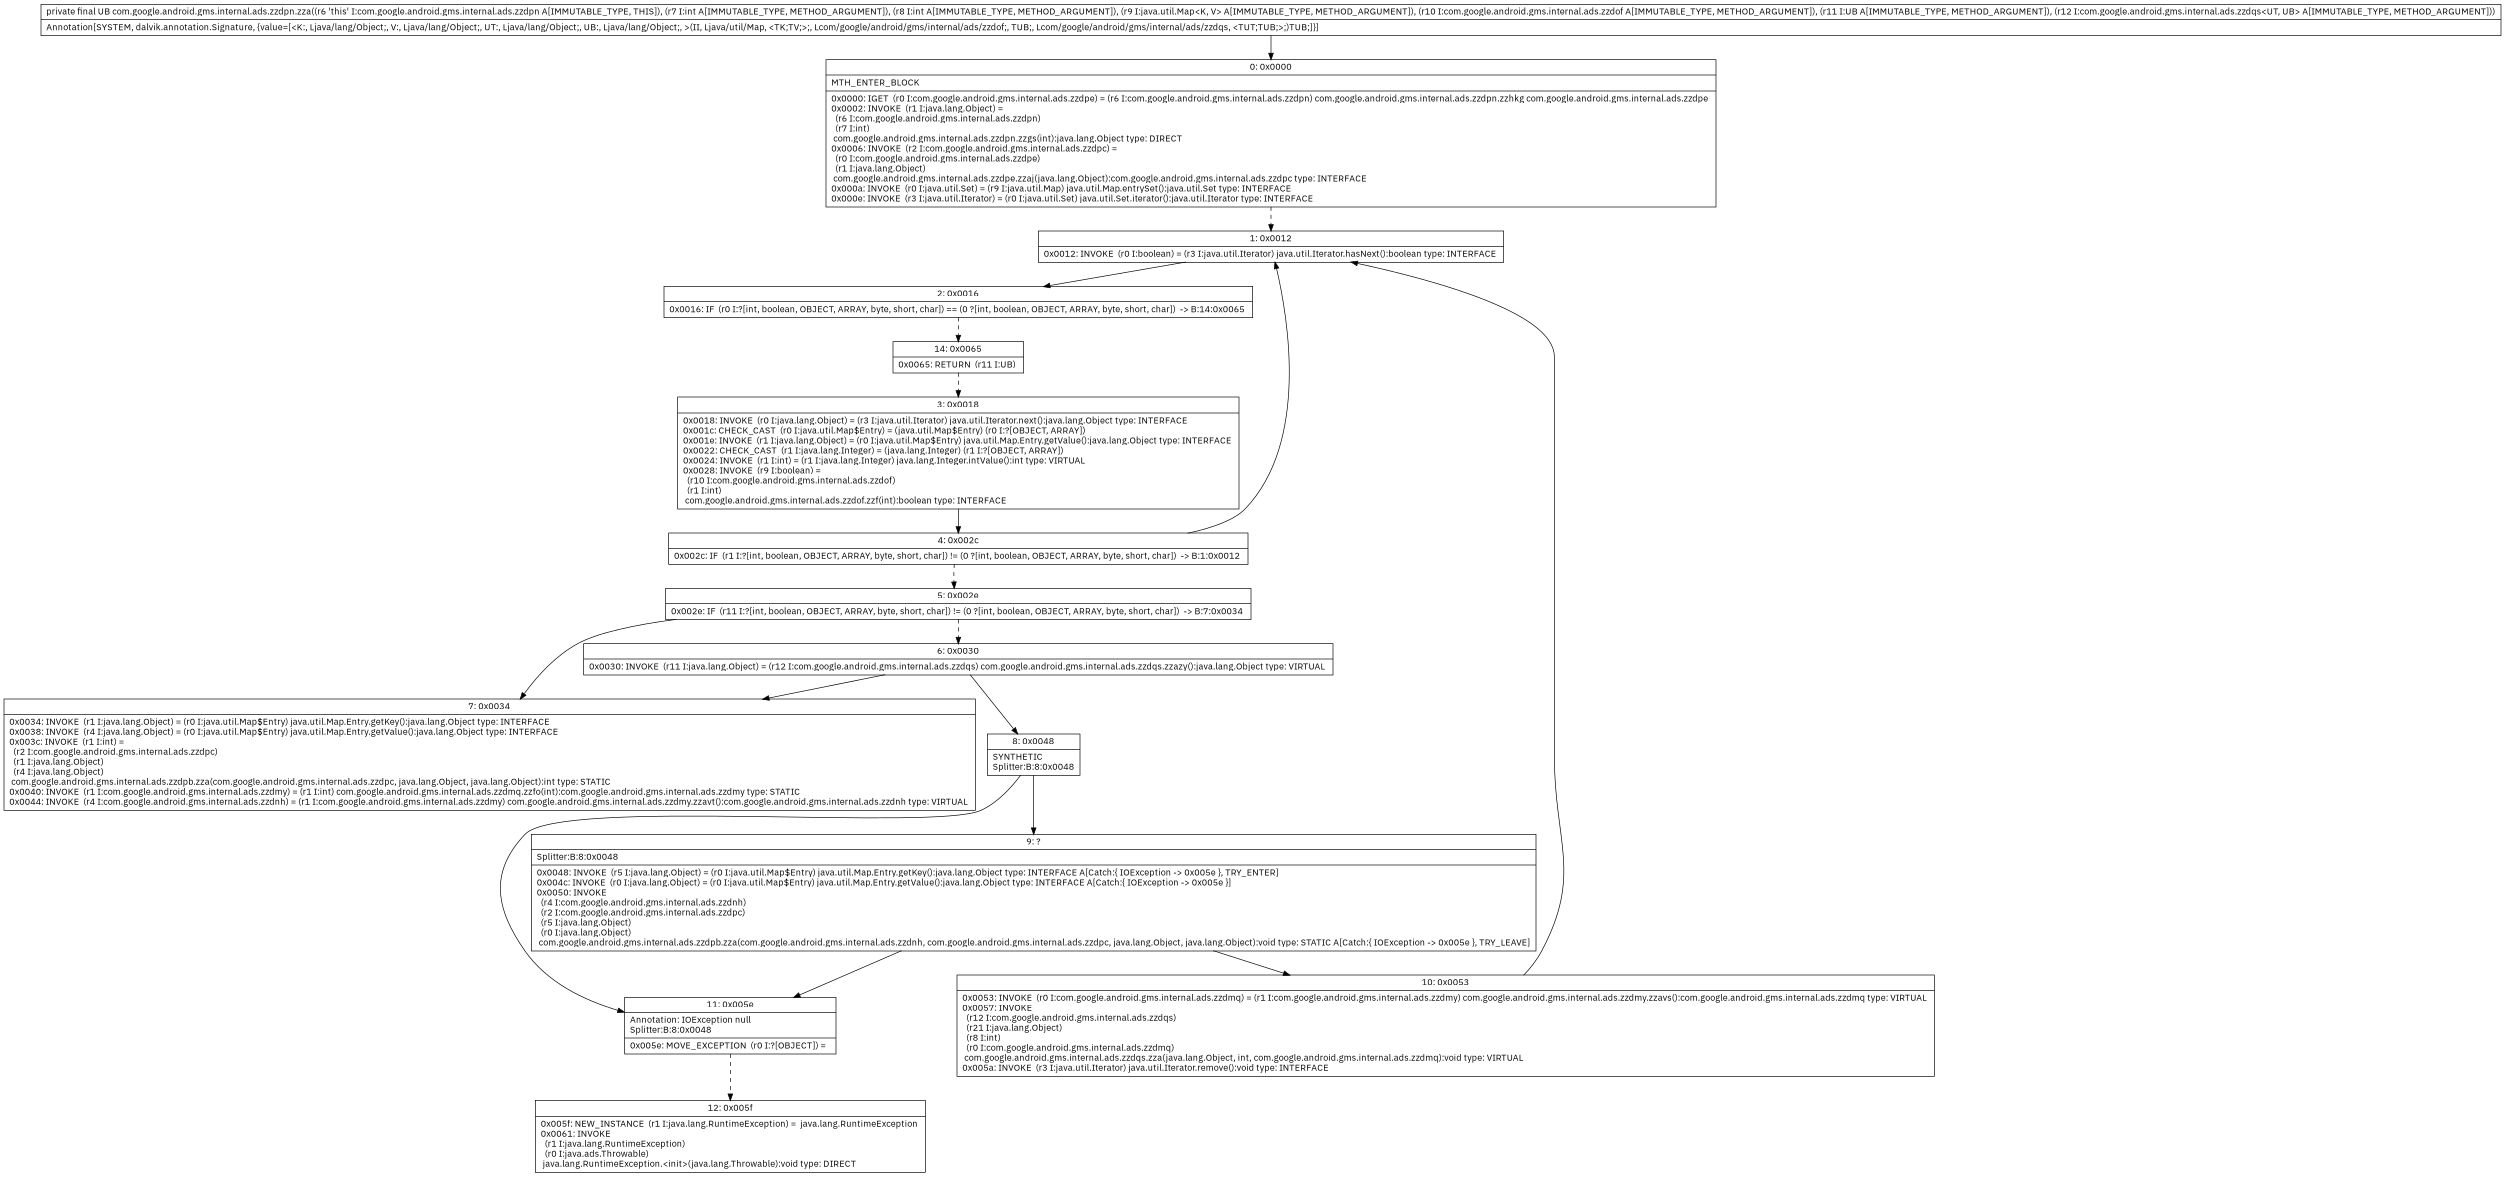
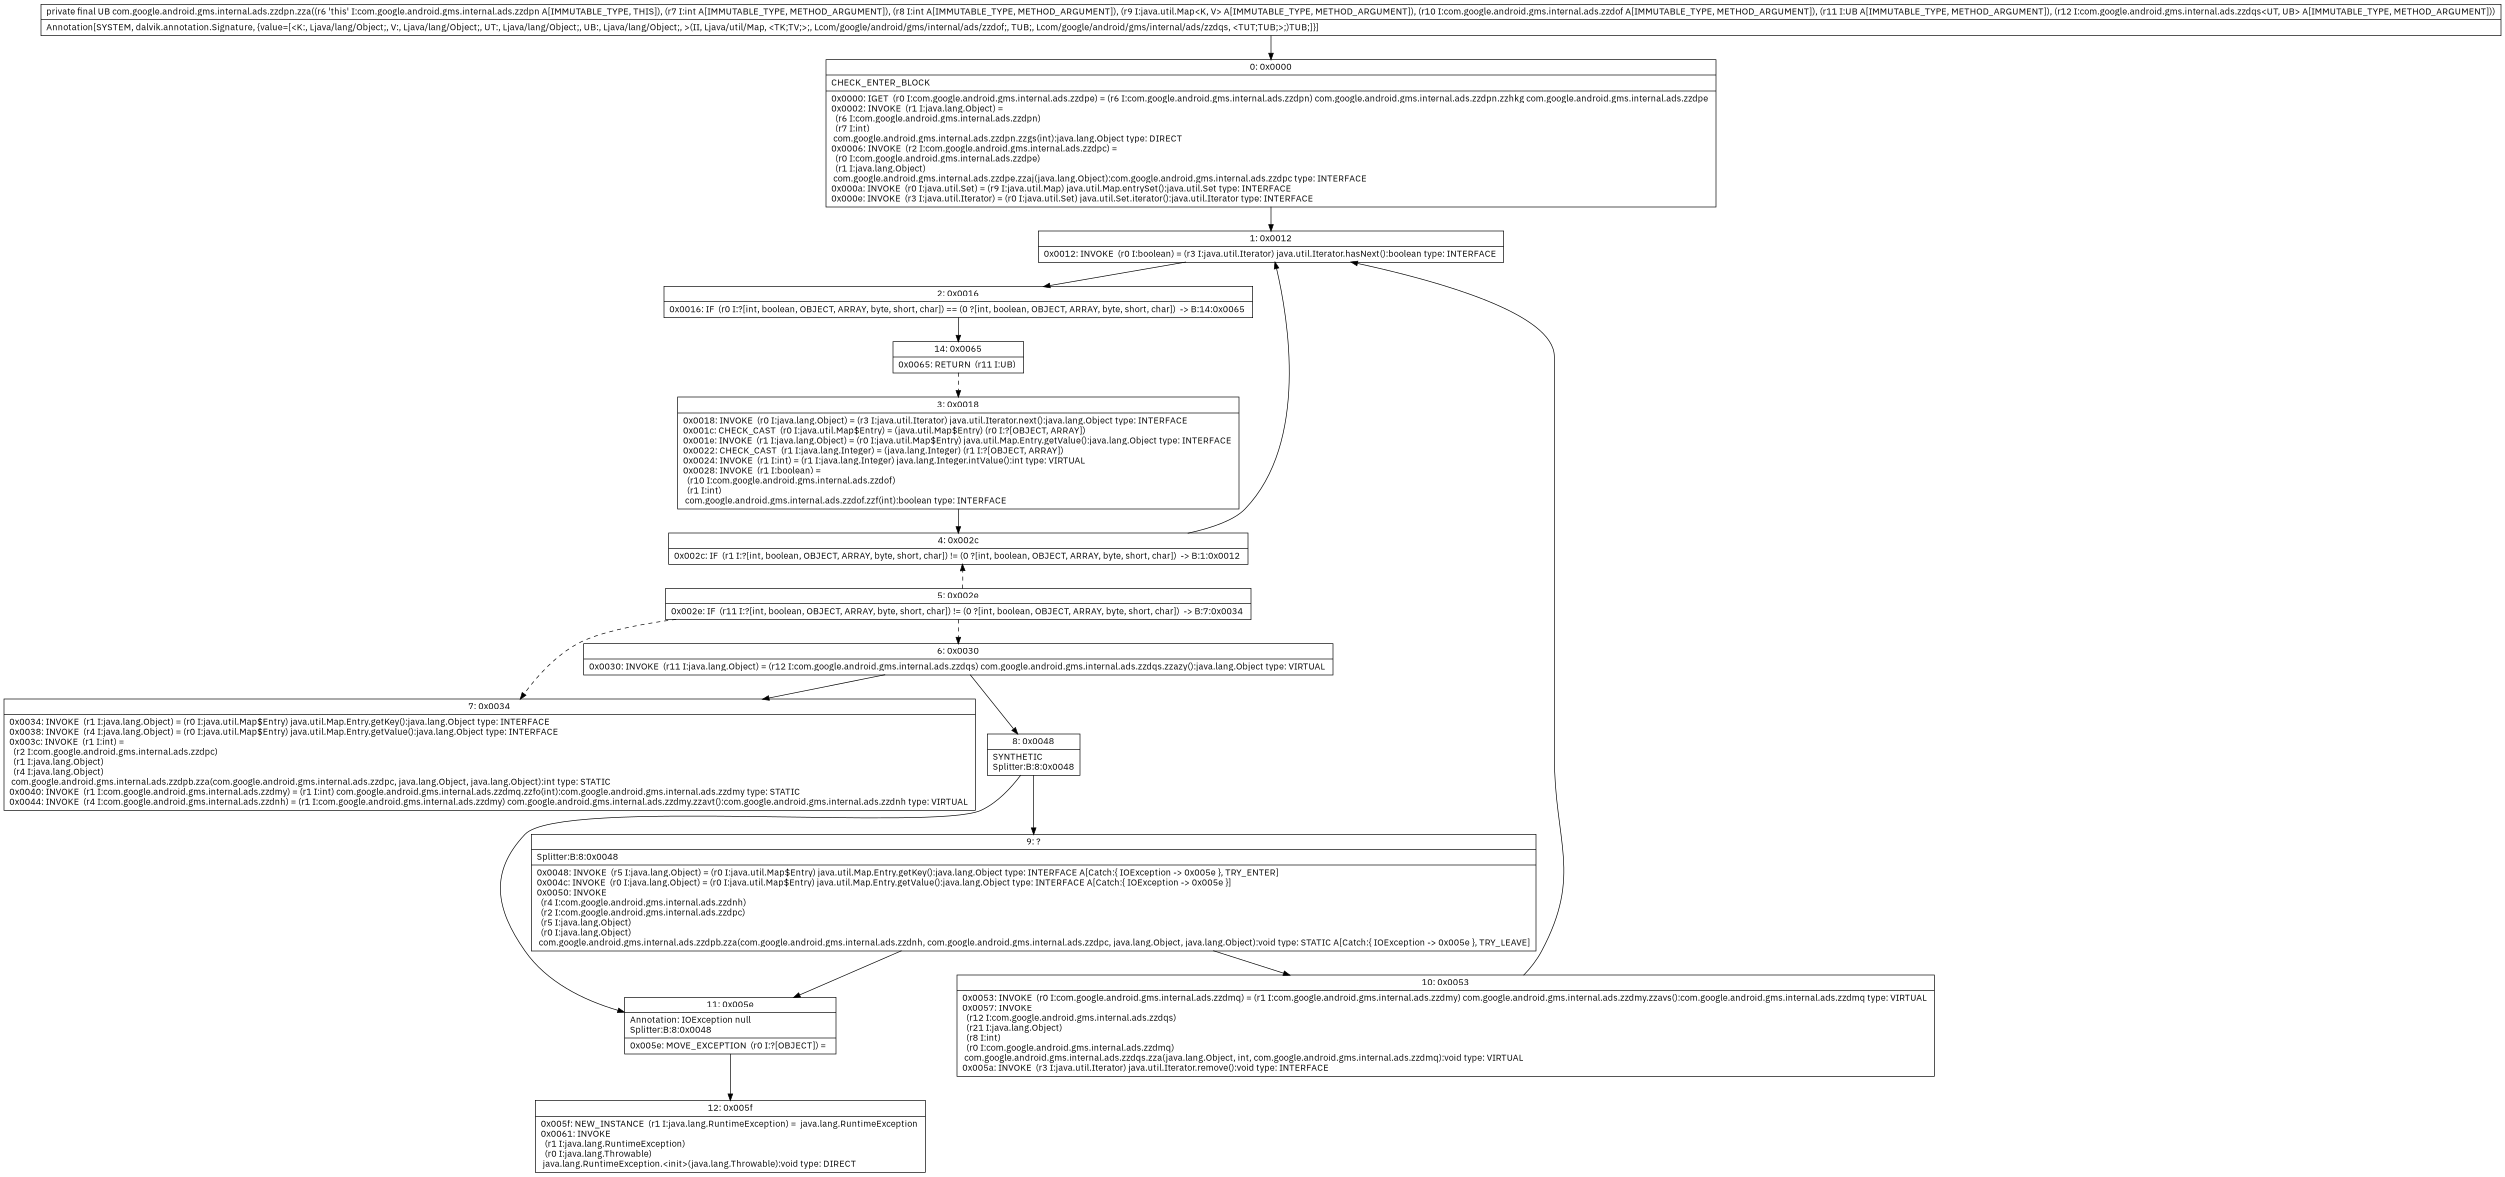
node "0: 0x0000": text "MTH_ENTER_BLOCK" -> "CHECK_ENTER_BLOCK"
edge "0: 0x0000" -> "1: 0x0012": style dashed -> solid
edge "2: 0x0016" -> "14: 0x0065": style dashed -> solid
node "3: 0x0018": text "0x0028: INVOKE  (r9 I:boolean) =" -> "0x0028: INVOKE  (r1 I:boolean) ="
edge "4: 0x002c" -> "5: 0x002e": reversed
edge "5: 0x002e" -> "7: 0x0034": style solid -> dashed
edge "11: 0x005e" -> "12: 0x005f": style dashed -> solid
node "12: 0x005f": text "(r0 I:java.ads.Throwable)" -> "(r0 I:java.lang.Throwable)"
